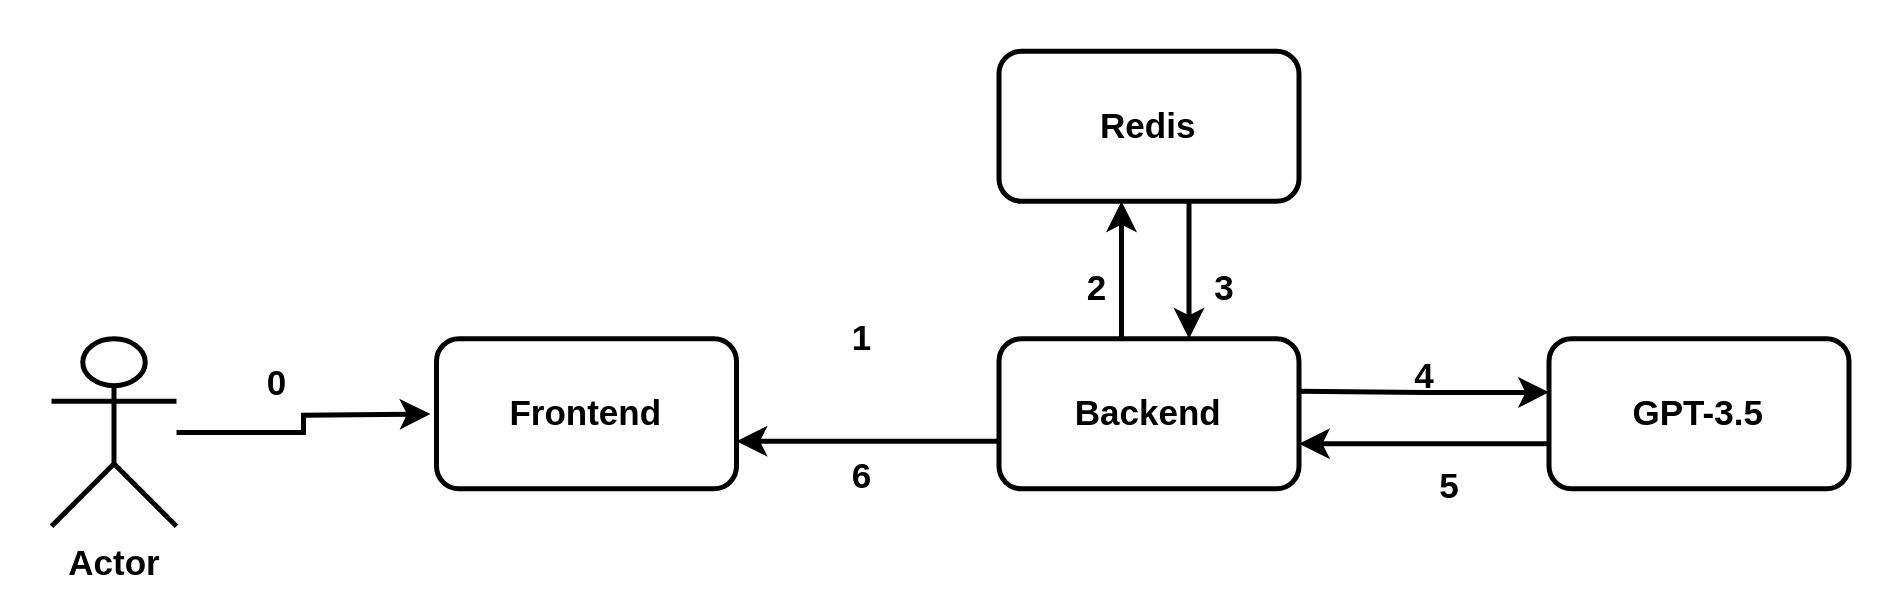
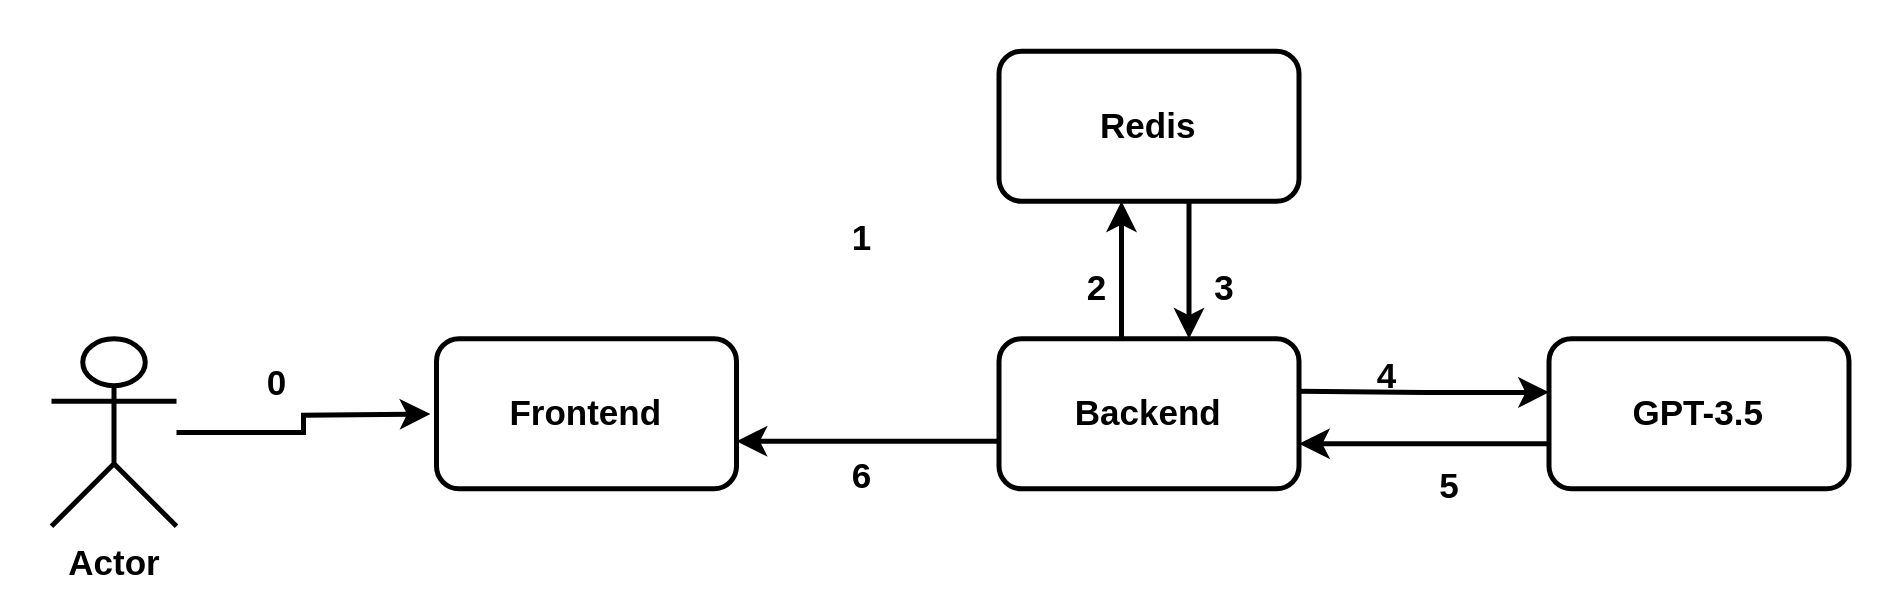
node "1": moved (861, 339) -> (861, 239)
node "4": moved (1424, 376) -> (1386, 376)
